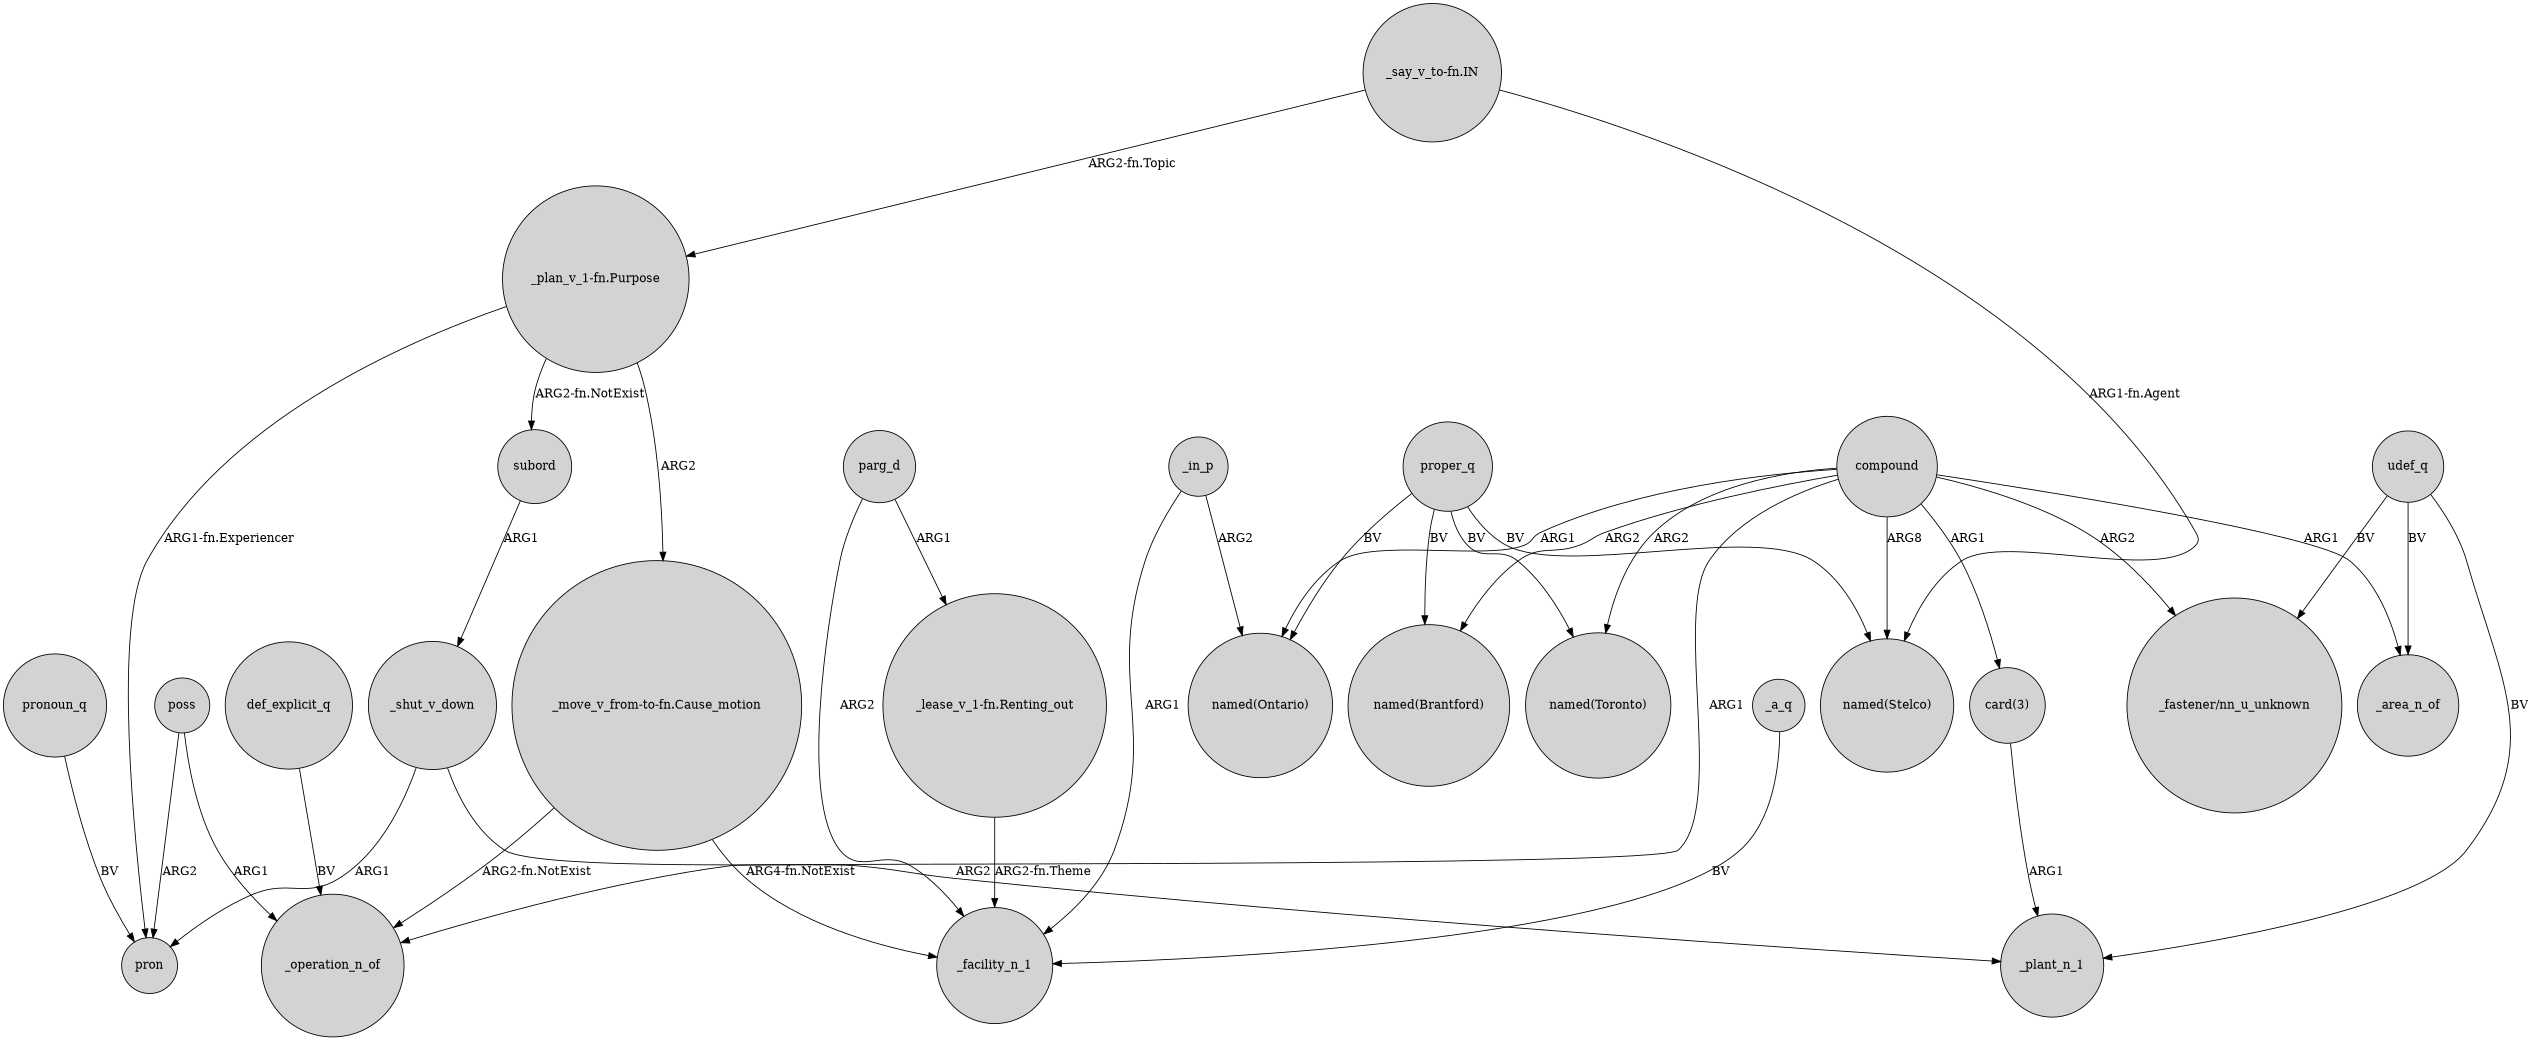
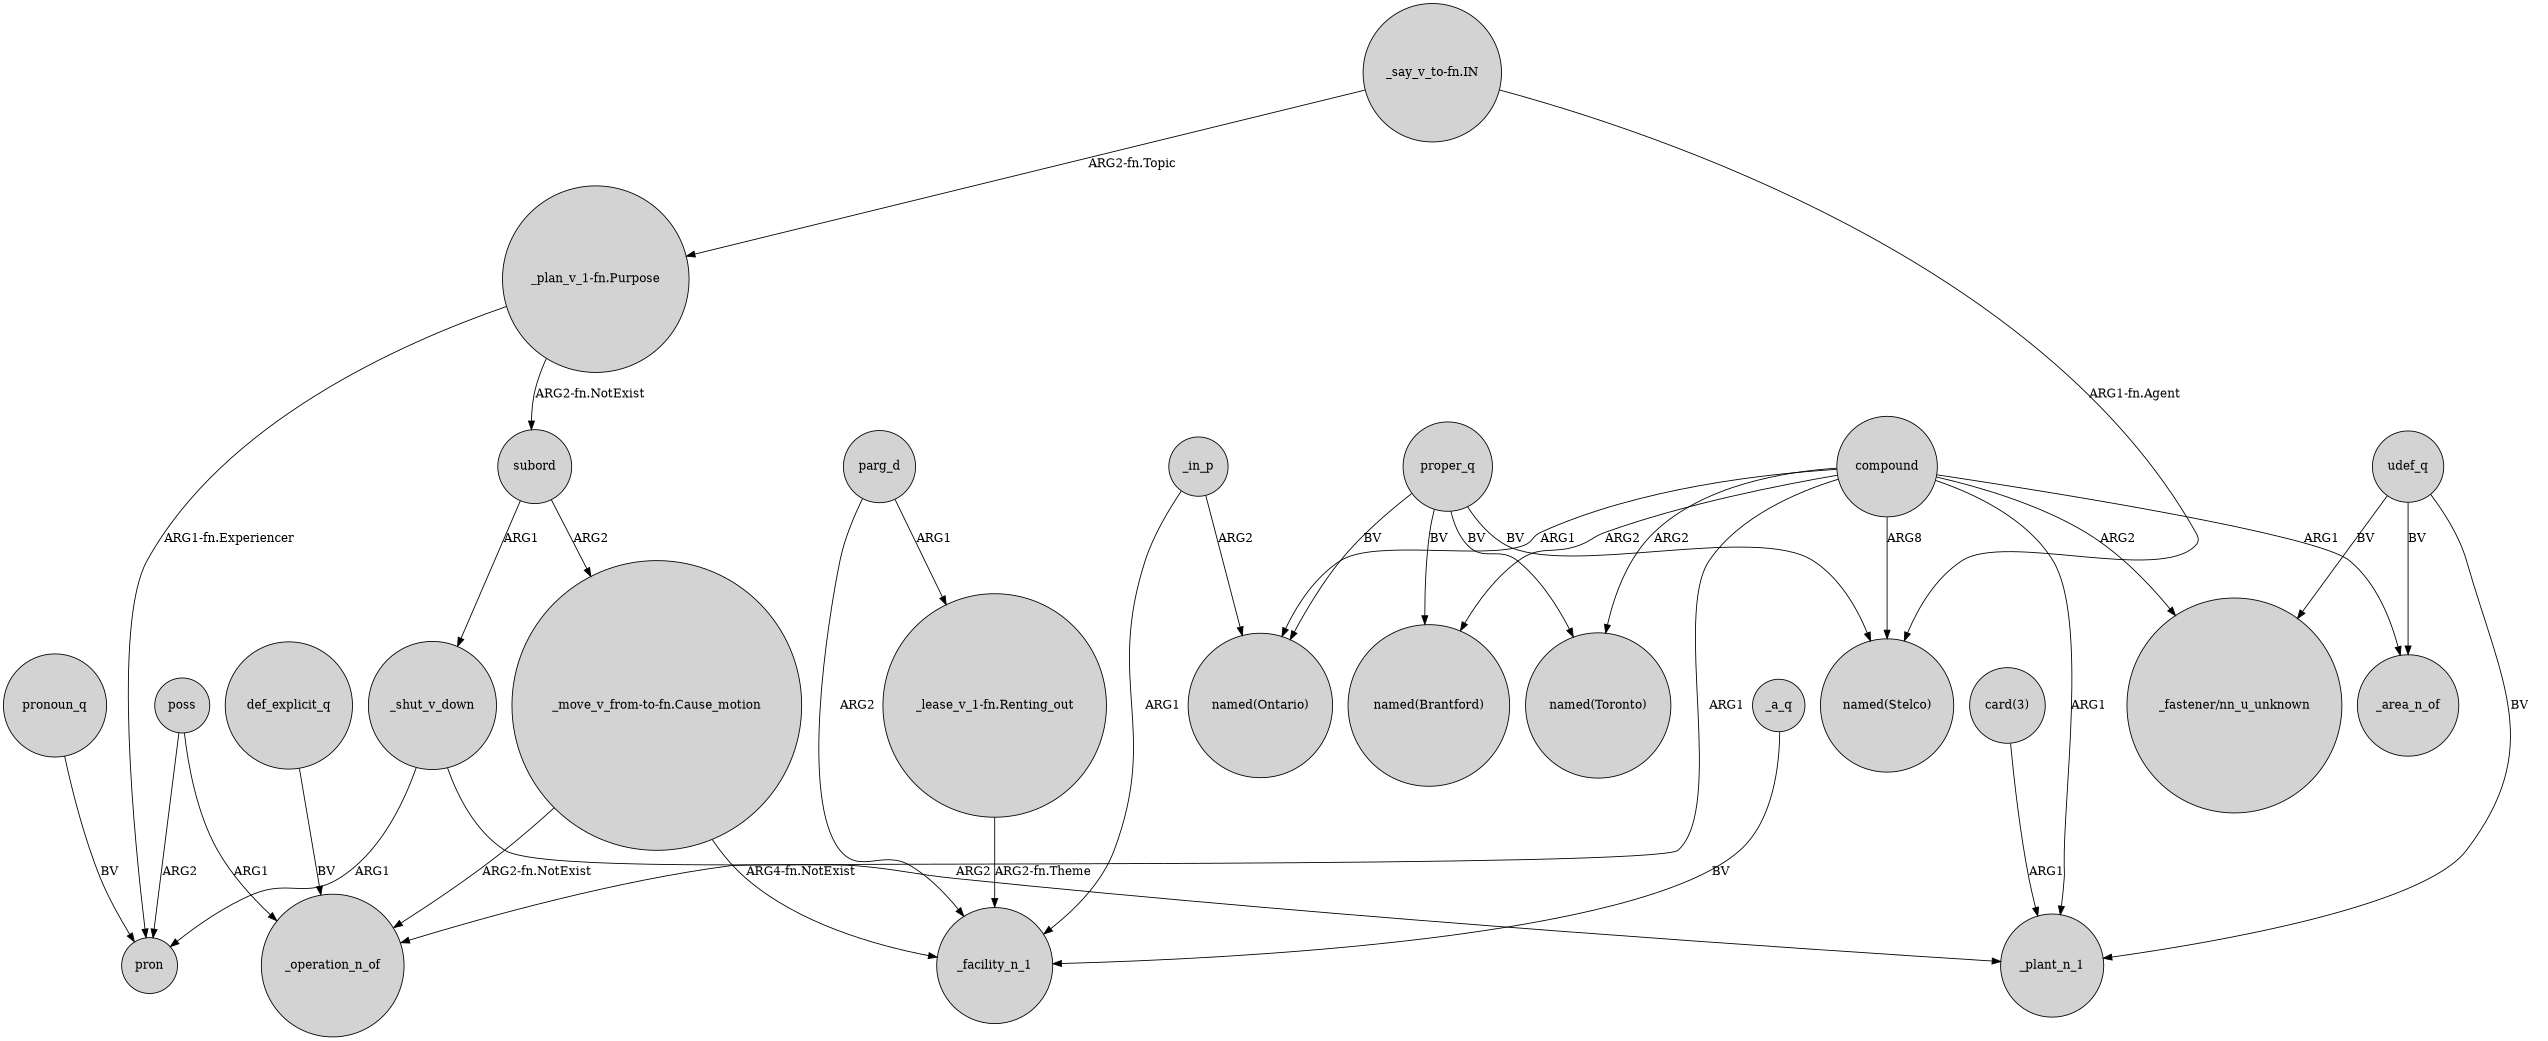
edge "_plan_v_1-fn.Purpose" -> "_move_v_from-to-fn.Cause_motion": now "subord" -> "_move_v_from-to-fn.Cause_motion"
edge "compound" -> "card(3)": now "compound" -> "_plant_n_1"
